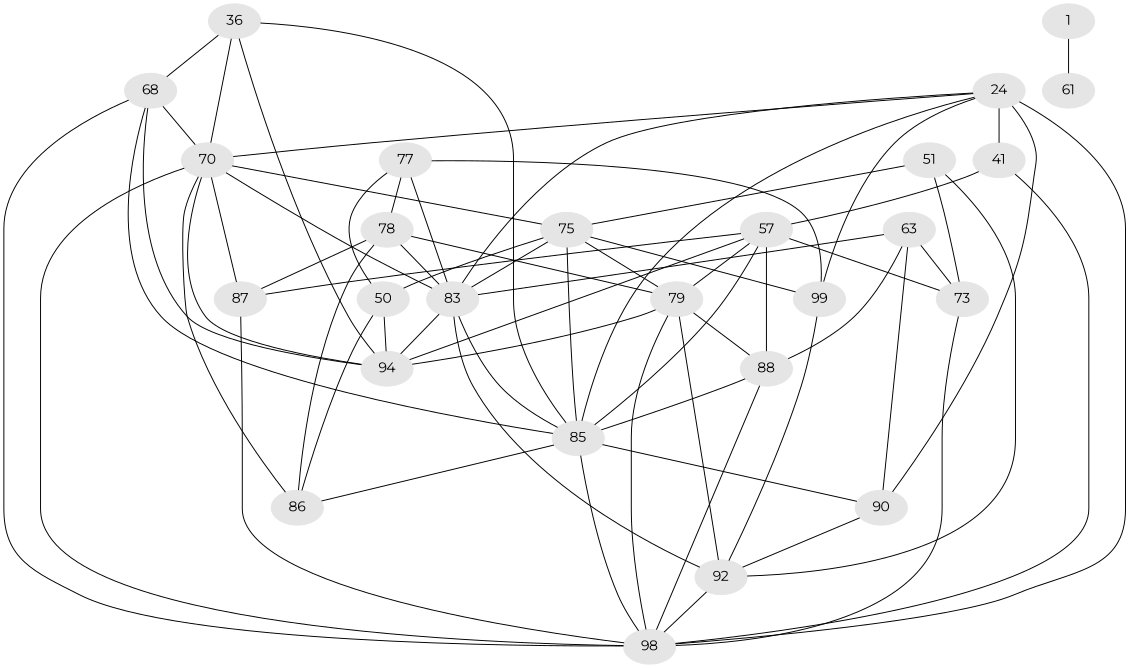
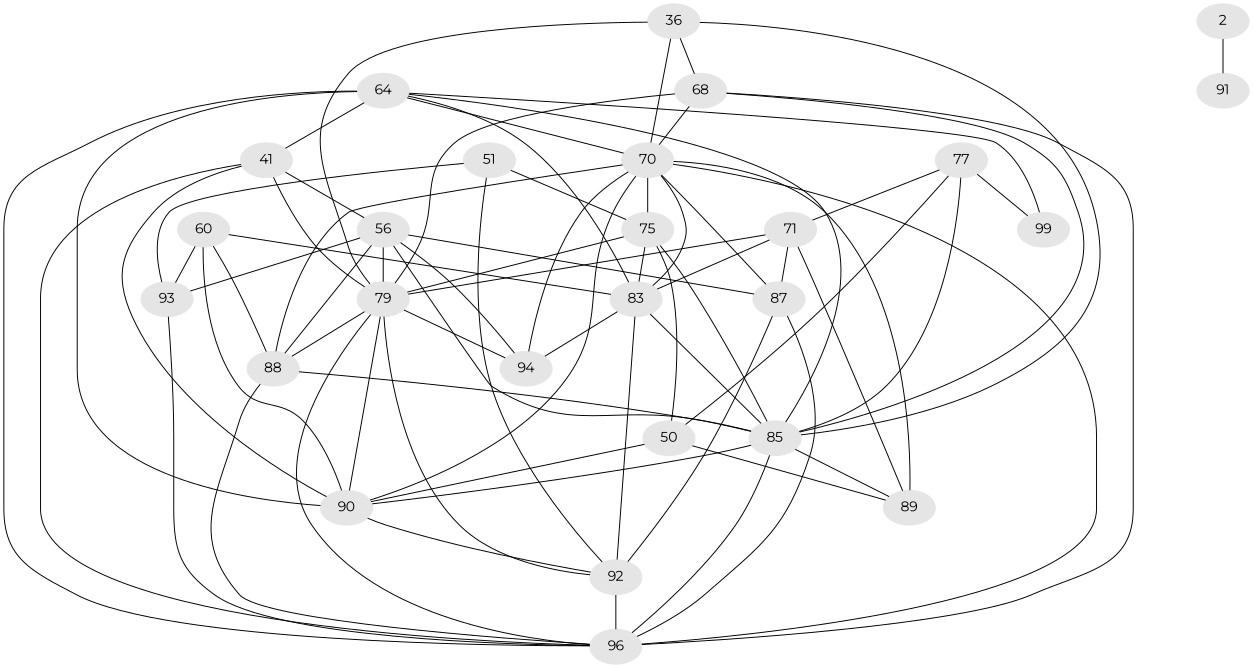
node "1": label "1" -> "2"
node "24": label "24" -> "64"
node "61": label "61" -> "91"
edge "70" -- "88": added
edge "36" -- "94": now "36" -- "79"
node "78": label "78" -> "71"
edge "77" -- "83": now "77" -- "85"
node "57": label "57" -> "56"
node "63": label "63" -> "60"
edge "41" -- "79": added
edge "75" -- "99": removed
node "73": label "73" -> "93"
edge "68" -- "94": now "68" -- "79"
edge "50" -- "94": now "50" -- "90"
edge "41" -- "90": added
edge "70" -- "90": added
edge "79" -- "90": added
edge "99" -- "92": now "87" -- "92"
node "86": label "86" -> "89"
node "98": label "98" -> "96"
